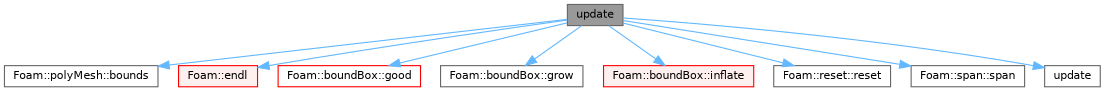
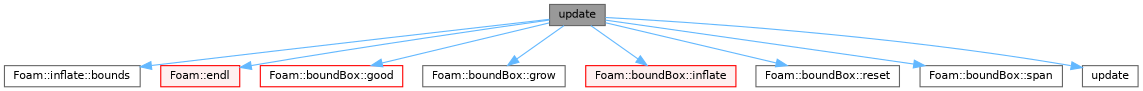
node "Foam::polyMesh::bounds": label "Foam::polyMesh::bounds" -> "Foam::inflate::bounds"
node "Foam::reset::reset": label "Foam::reset::reset" -> "Foam::boundBox::reset"
node "Foam::span::span": label "Foam::span::span" -> "Foam::boundBox::span"
